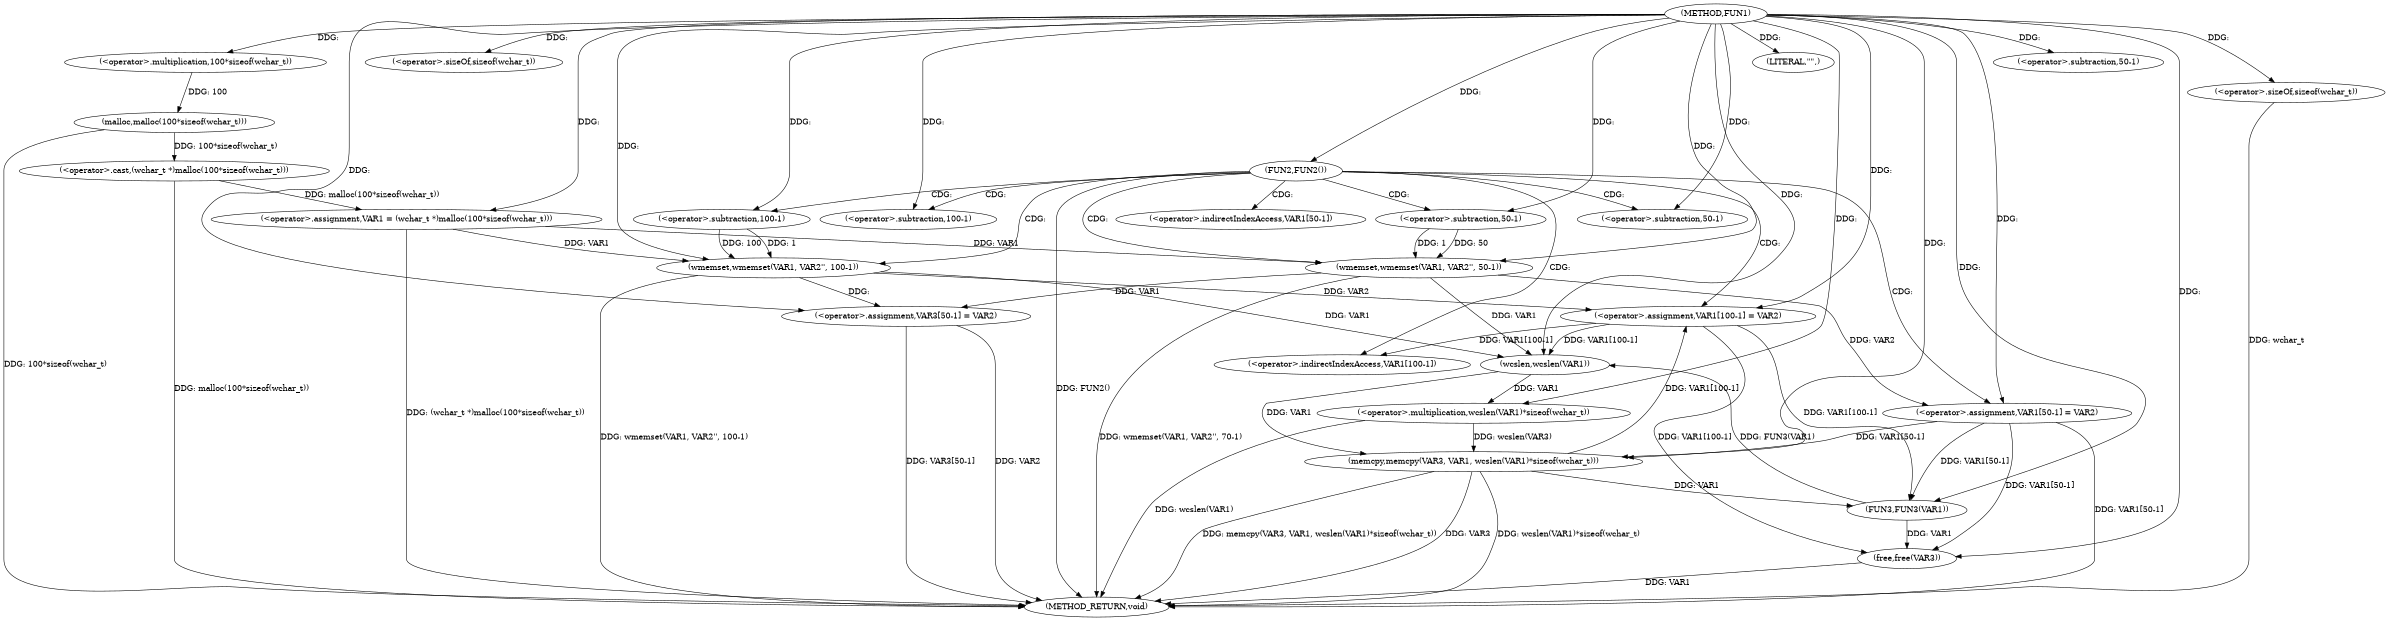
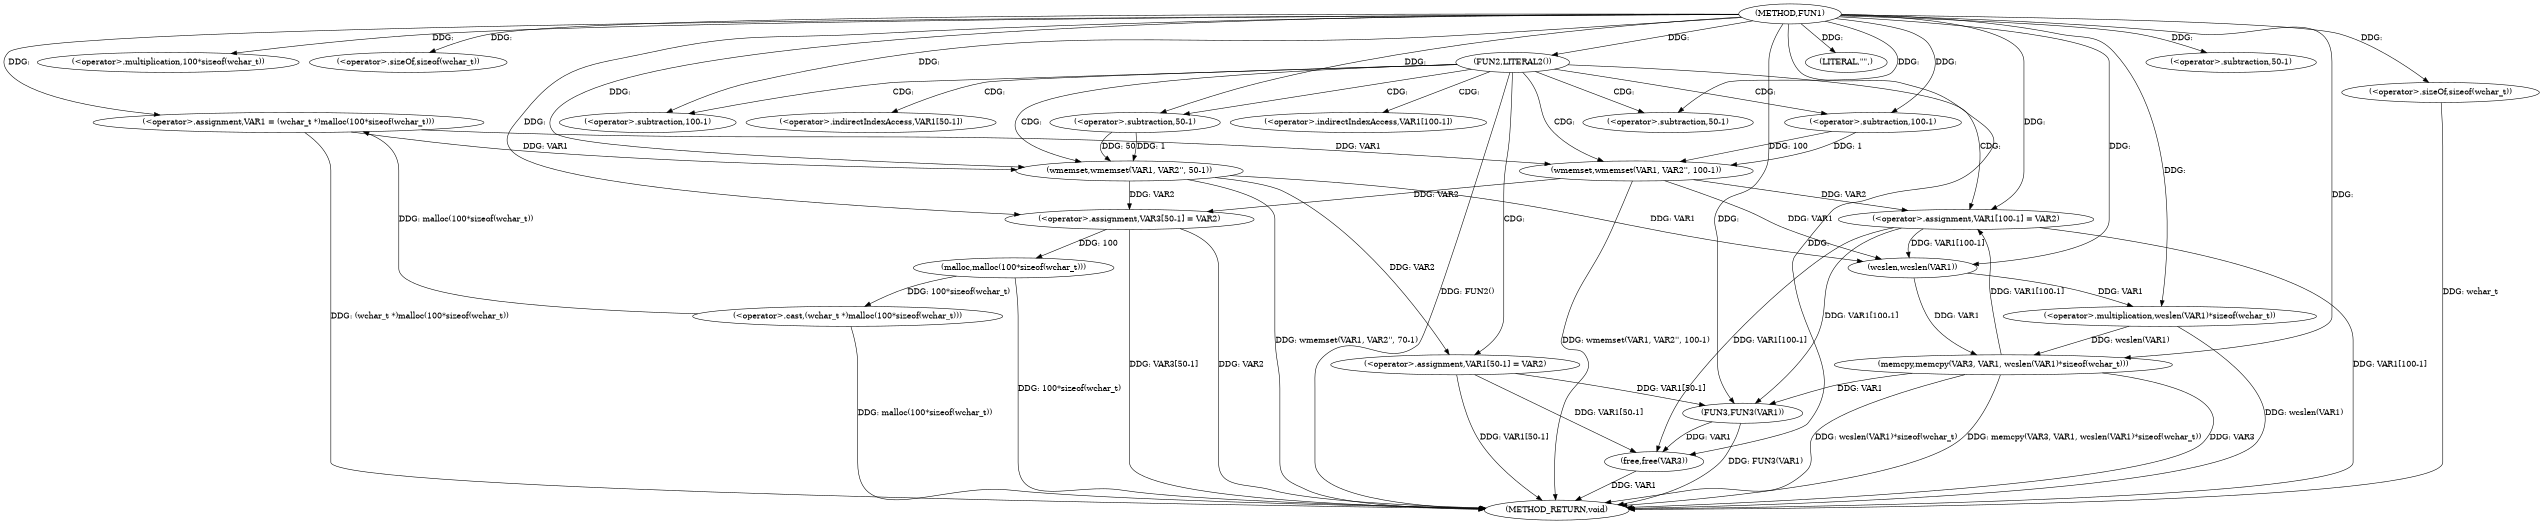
edge "(METHOD,FUN1)" -> "(wmemset,wmemset(VAR1, VAR2'', 100-1))": removed, label "DDG:"
edge "(<operator>.multiplication,100*sizeof(wchar_t))" -> "(malloc,malloc(100*sizeof(wchar_t)))": now "(<operator>.assignment,VAR3[50-1] = VAR2)" -> "(malloc,malloc(100*sizeof(wchar_t)))"
edge "(METHOD,FUN1)" -> "(<operator>.assignment,VAR1[50-1] = VAR2)": removed, label "DDG:"
node "(FUN2,FUN2())": label "(FUN2,FUN2())" -> "(FUN2,LITERAL2())"
edge "(wmemset,wmemset(VAR1, VAR2'', 100-1))" -> "(<operator>.assignment,VAR3[50-1] = VAR2)": label "DDG: " -> "DDG: VAR2"
edge "(wmemset,wmemset(VAR1, VAR2'', 50-1))" -> "(<operator>.assignment,VAR3[50-1] = VAR2)": label "DDG: VAR1" -> "DDG: VAR2"
edge "(<operator>.assignment,VAR1[100-1] = VAR2)" -> "(<operator>.indirectIndexAccess,VAR1[100-1])": now "(<operator>.assignment,VAR1[100-1] = VAR2)" -> "(METHOD_RETURN,void)"
edge "(FUN3,FUN3(VAR1))" -> "(wcslen,wcslen(VAR1))": now "(FUN3,FUN3(VAR1))" -> "(METHOD_RETURN,void)"
edge "(<operator>.multiplication,wcslen(VAR1)*sizeof(wchar_t))" -> "(memcpy,memcpy(VAR3, VAR1, wcslen(VAR1)*sizeof(wchar_t)))": label "DDG: wcslen(VAR3)" -> "DDG: wcslen(VAR1)"
edge "(<operator>.assignment,VAR1[50-1] = VAR2)" -> "(memcpy,memcpy(VAR3, VAR1, wcslen(VAR1)*sizeof(wchar_t)))": removed, label "DDG: VAR1[50-1]"
